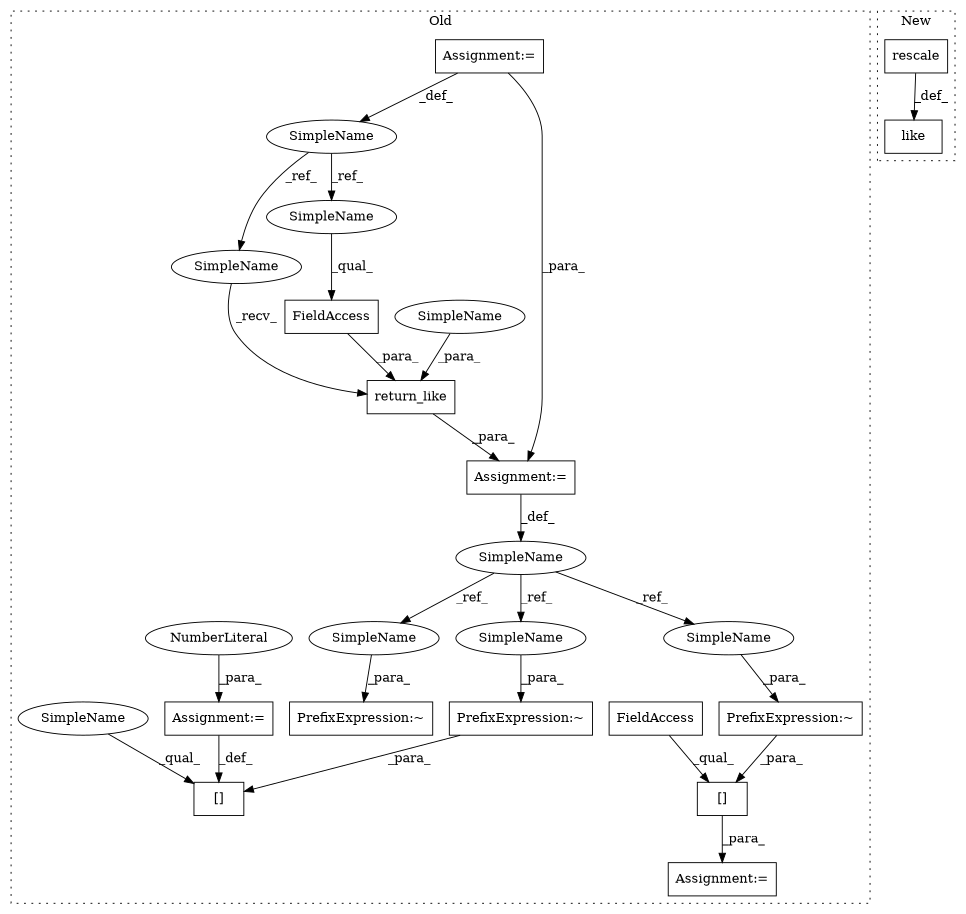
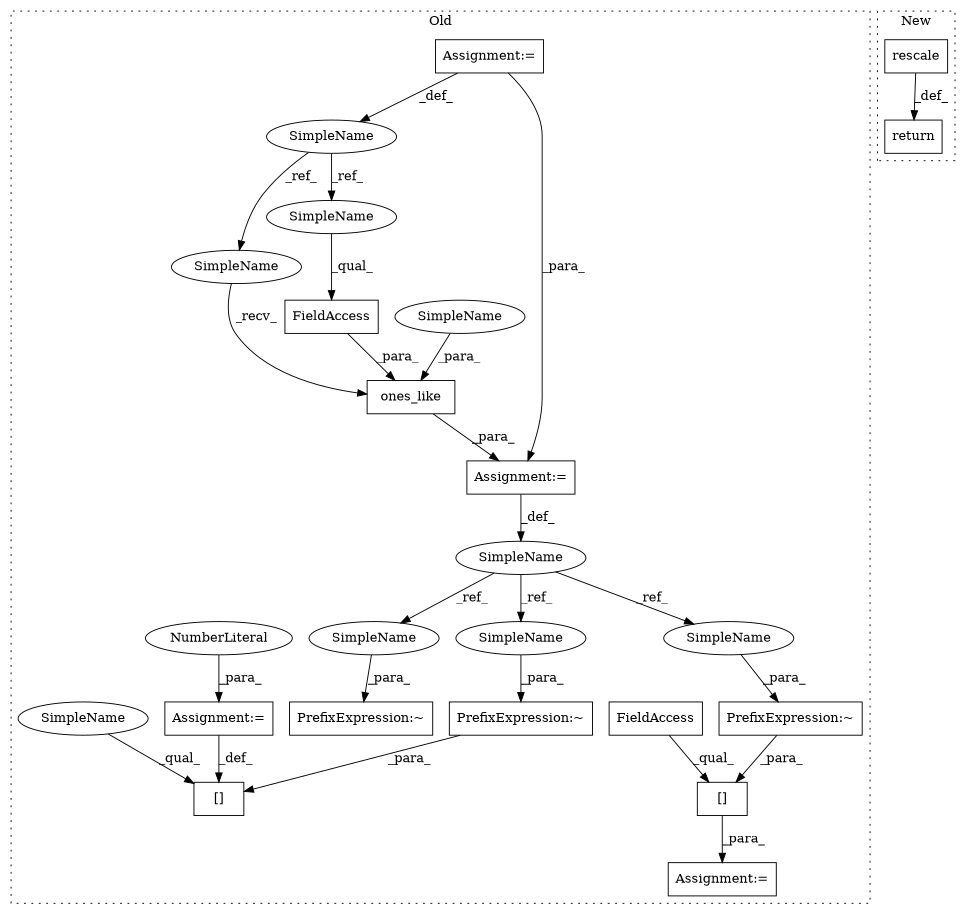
node "like": label "like" -> "return"
node "return_like": label "return_like" -> "ones_like"
